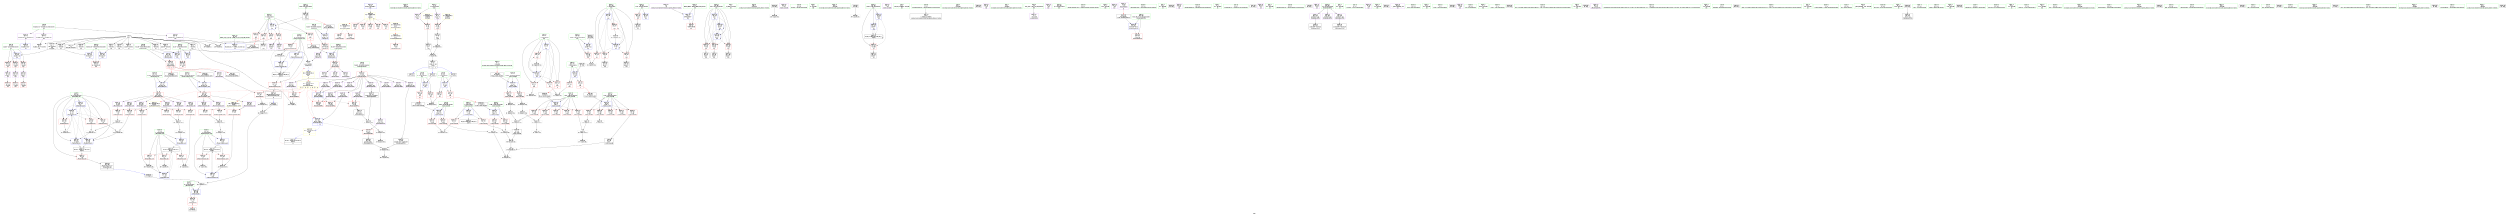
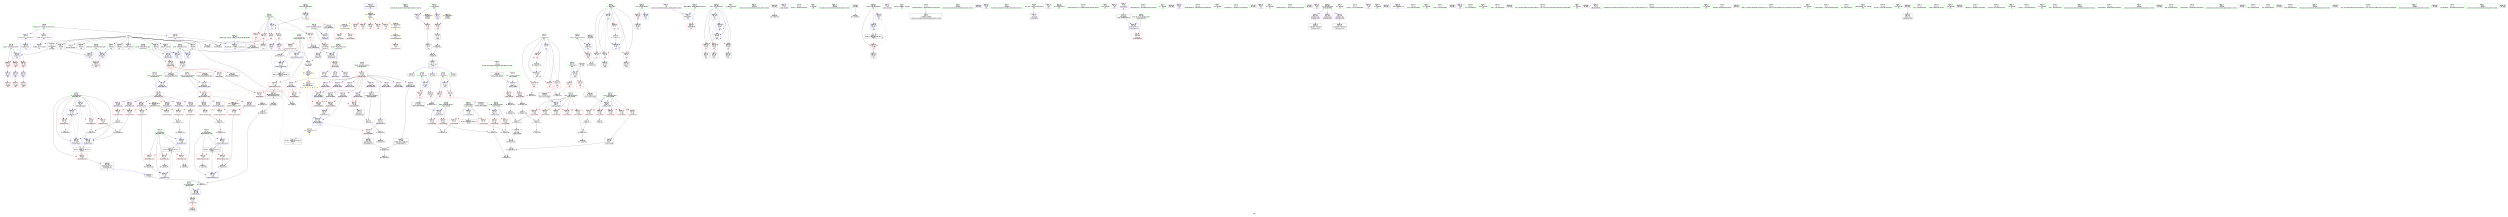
node "NodeID: 192": added
